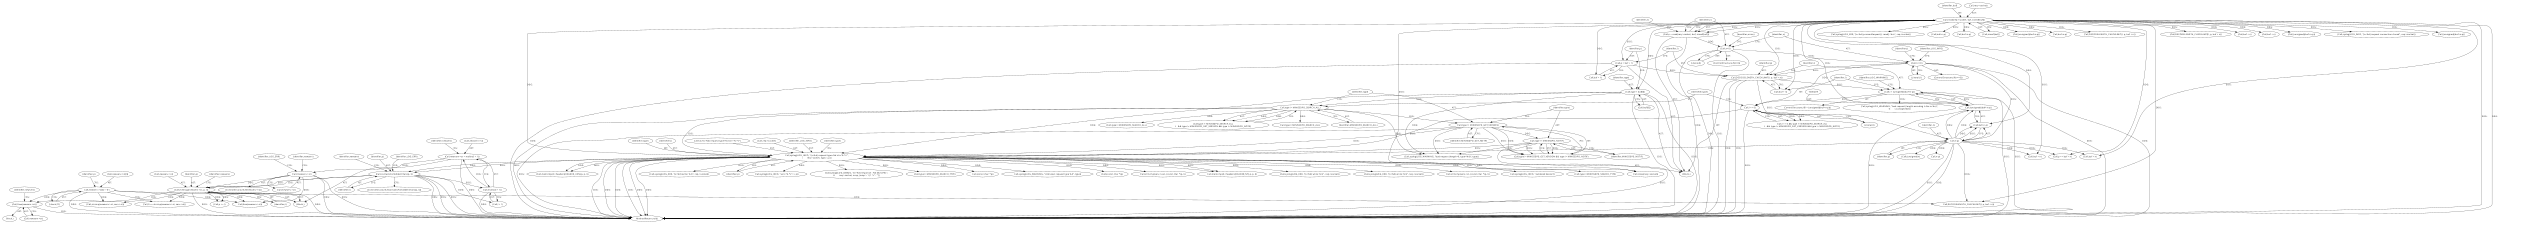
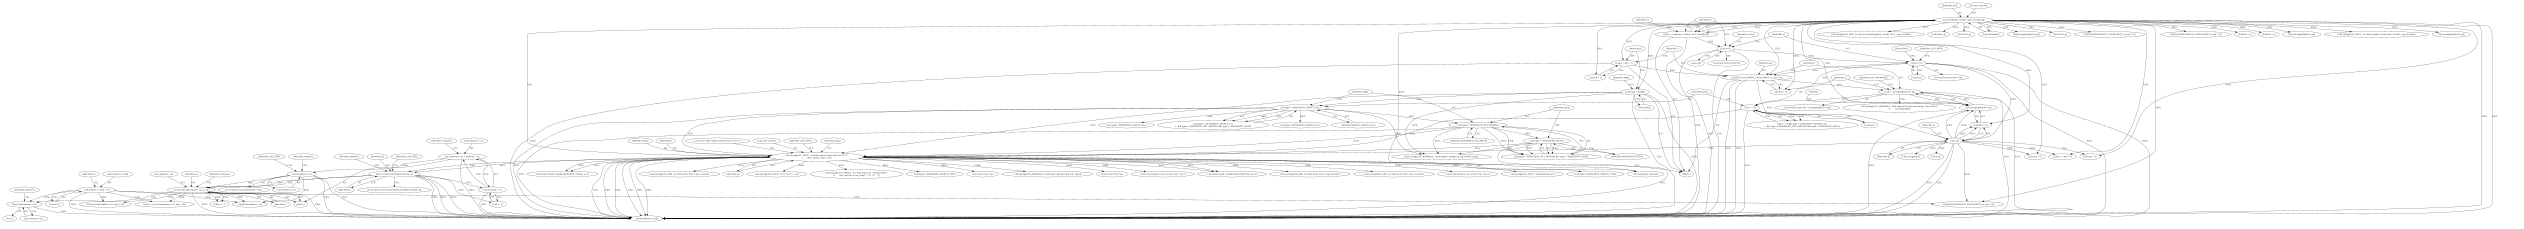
node "(Identifier,MINISSDPD_SEARCH_ALL)": label "(Identifier,MINISSDPD_SEARCH_ALL)" -> "(Identifier,SEARCH_SEARCH_ALL)"
